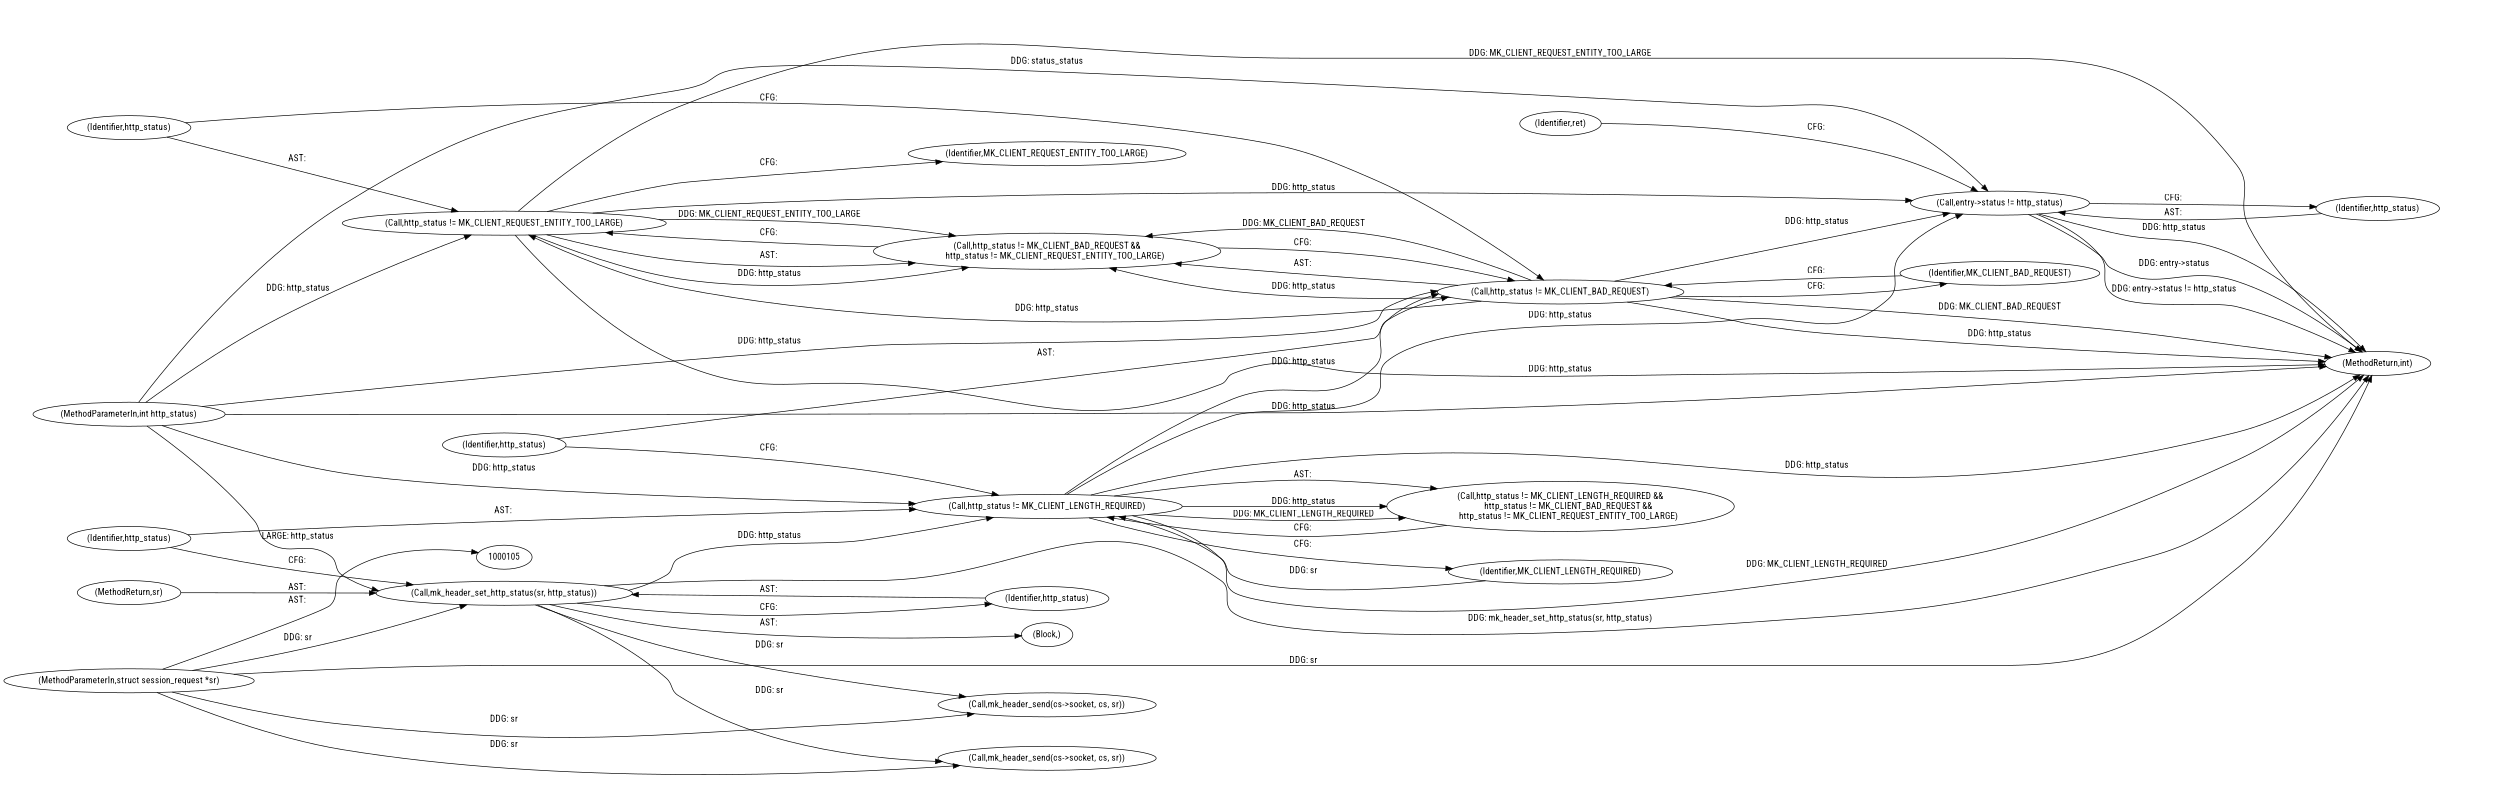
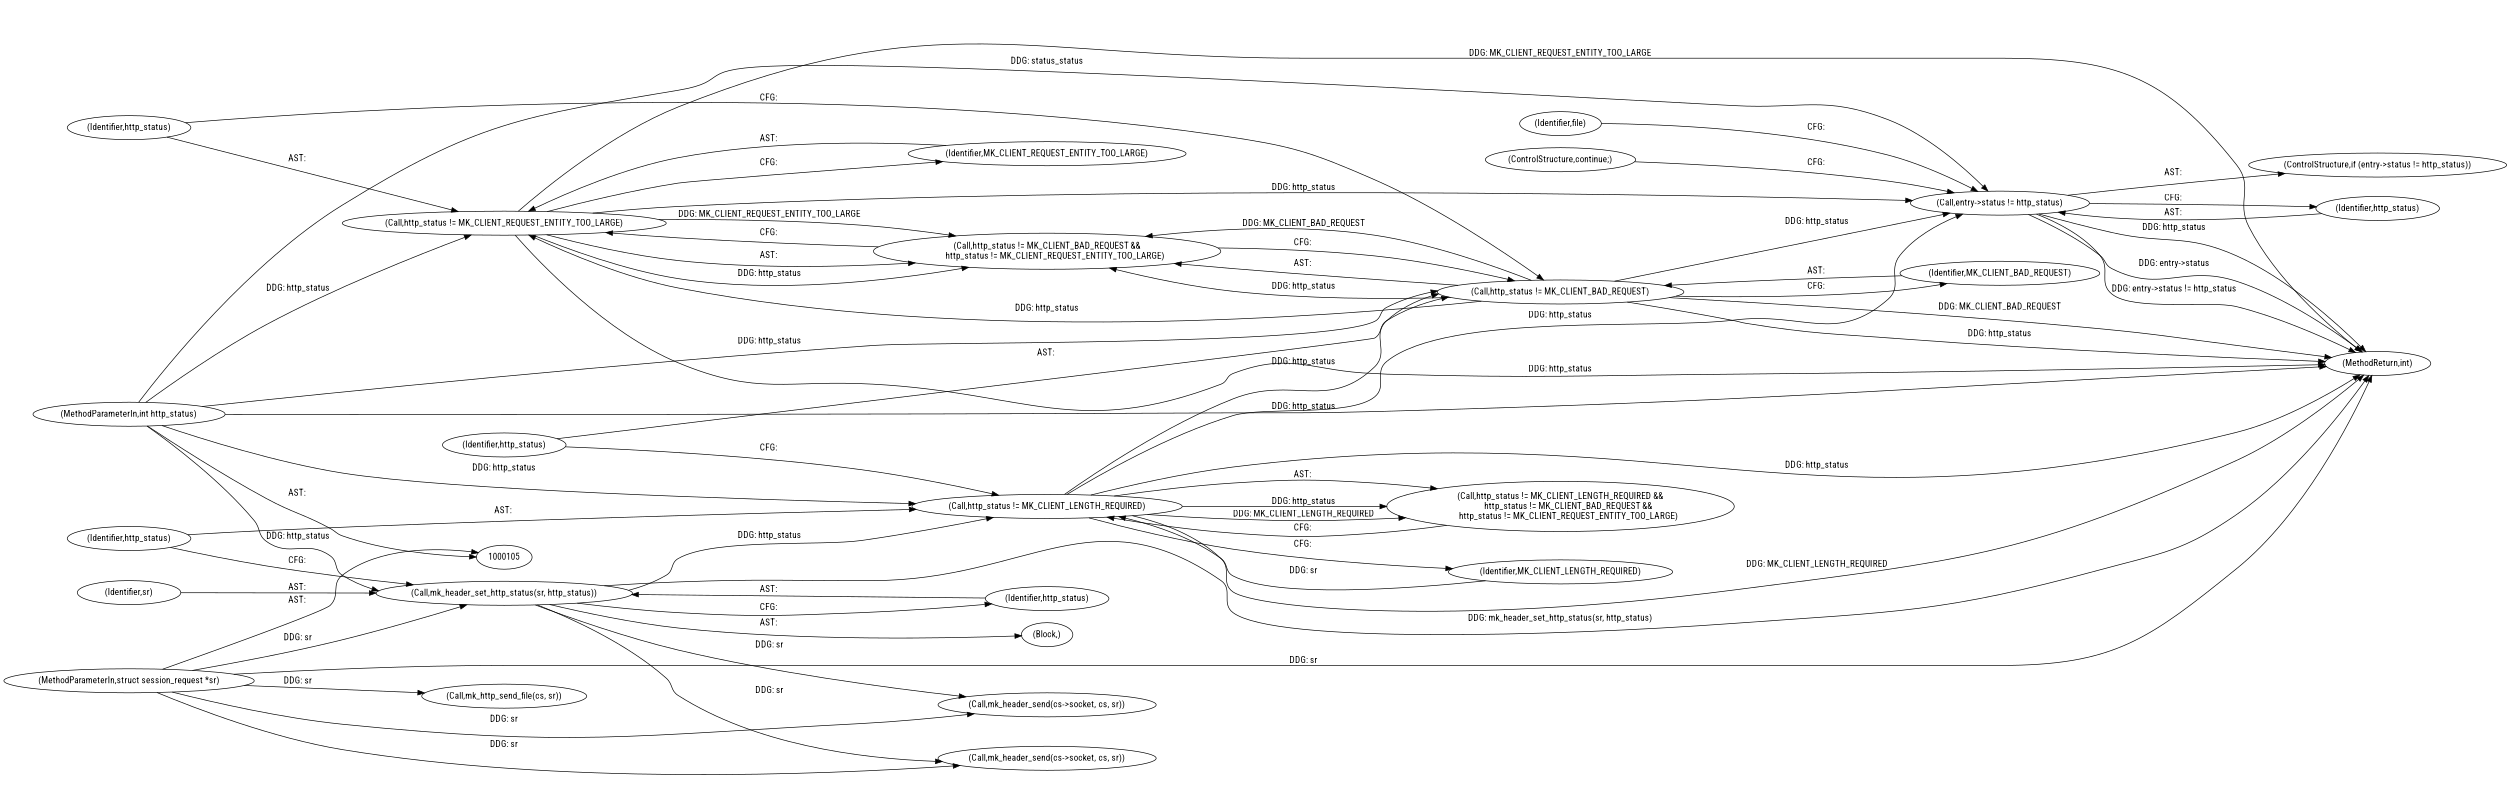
node "(Identifier,ret)": label "(Identifier,ret)" -> "(Identifier,file)"
edge "(Identifier,MK_CLIENT_REQUEST_ENTITY_TOO_LARGE)" -> "(Call,http_status != MK_CLIENT_REQUEST_ENTITY_TOO_LARGE)": added, label "AST:"
node "(ControlStructure,continue;)": added
node "(ControlStructure,if (entry->status != http_status))": added
edge "(Identifier,MK_CLIENT_BAD_REQUEST)" -> "(Call,http_status != MK_CLIENT_BAD_REQUEST)": label "CFG: " -> "AST: "
edge "(MethodParameterIn,int http_status)" -> "1000105": added, label "AST:"
edge "(MethodParameterIn,int http_status)" -> "(Call,mk_header_set_http_status(sr, http_status))": label "LARGE: http_status" -> "DDG: http_status"
node "(MethodReturn,sr)": label "(MethodReturn,sr)" -> "(Identifier,sr)"
node "(Call,mk_http_send_file(cs, sr))": added
